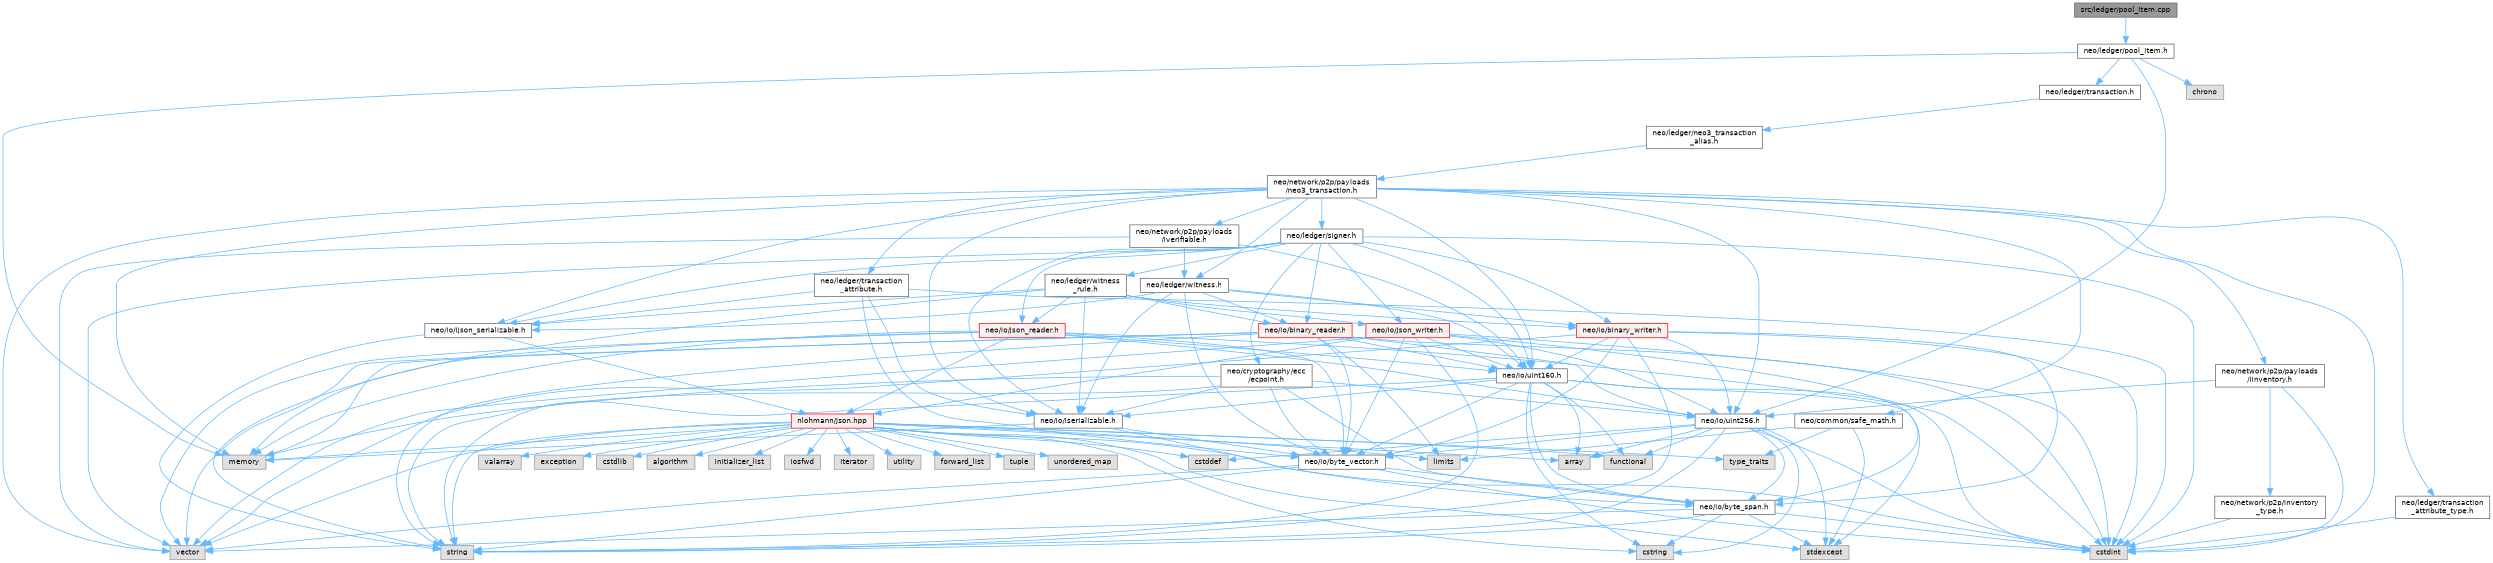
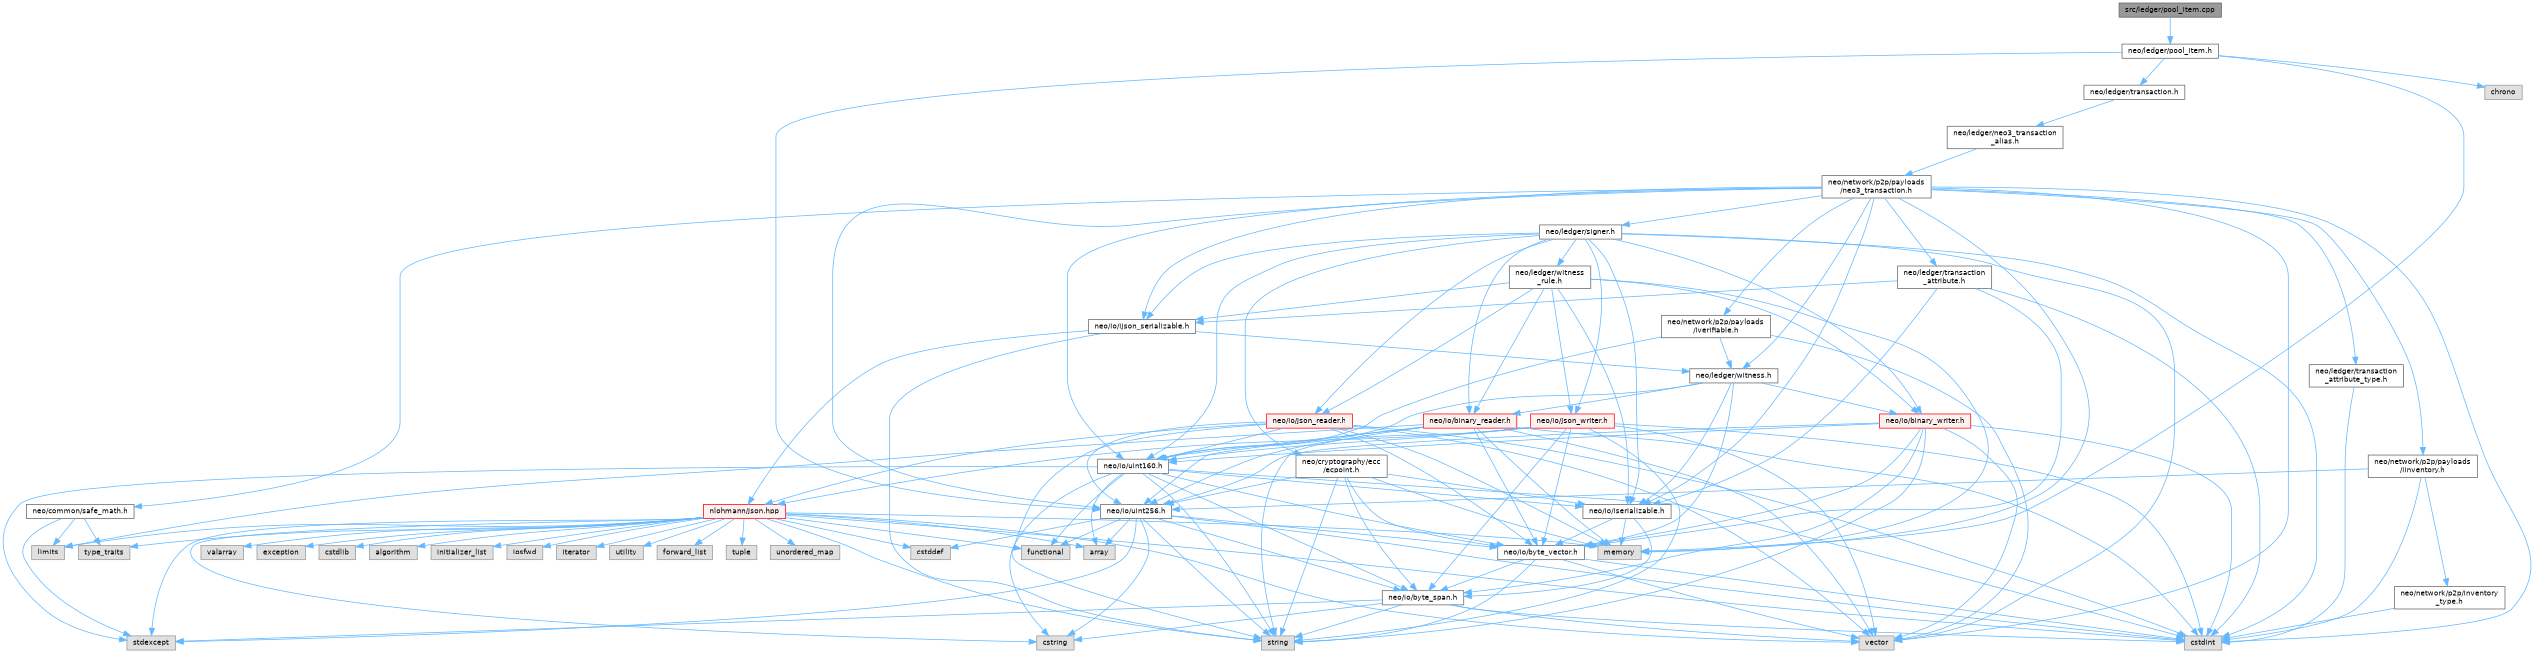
edge "neo/ledger/witness.h" -> "neo/io/ijson_serializable.h": reversed
